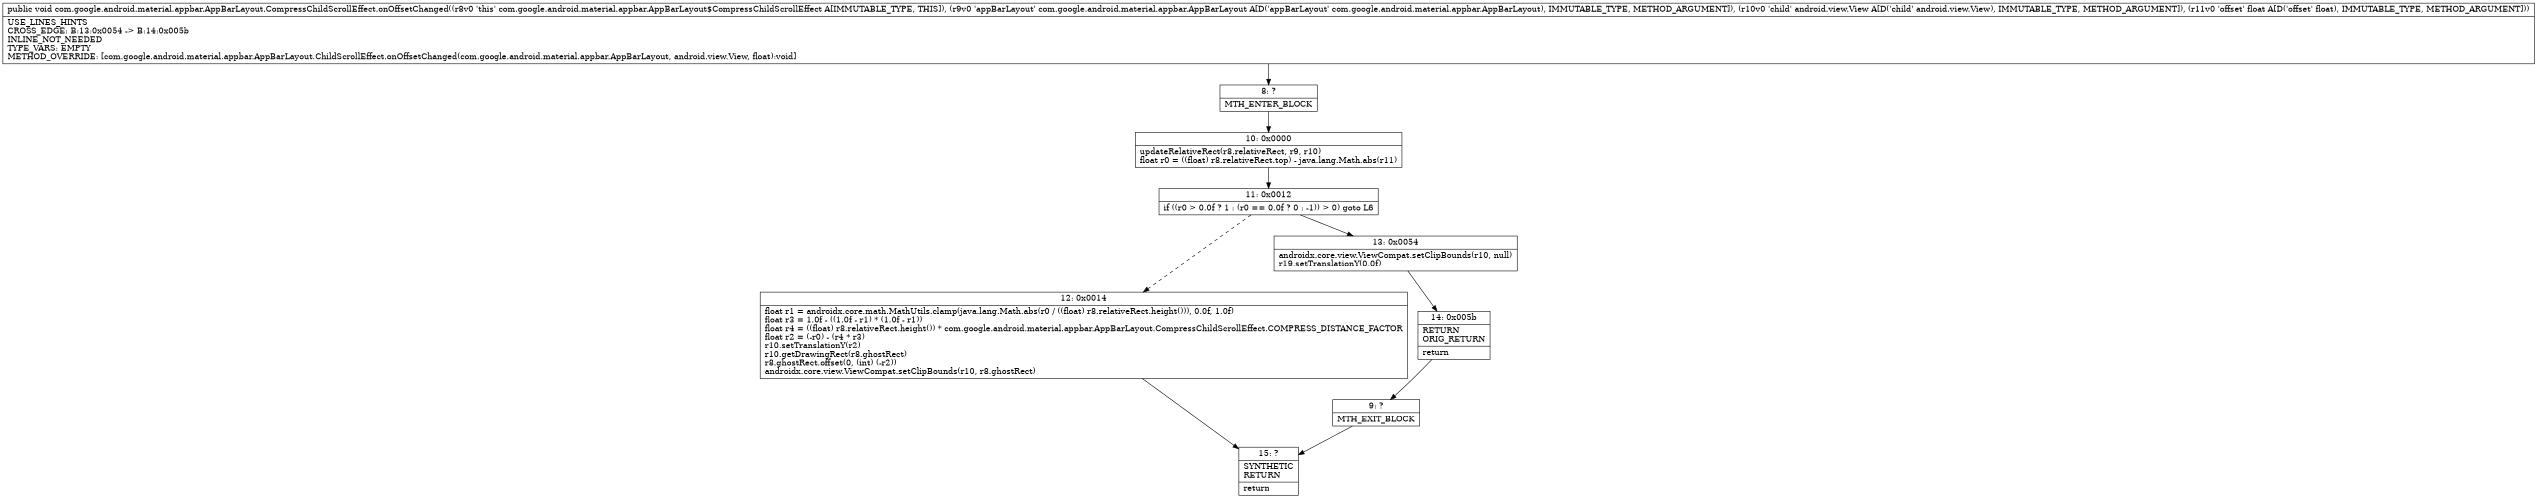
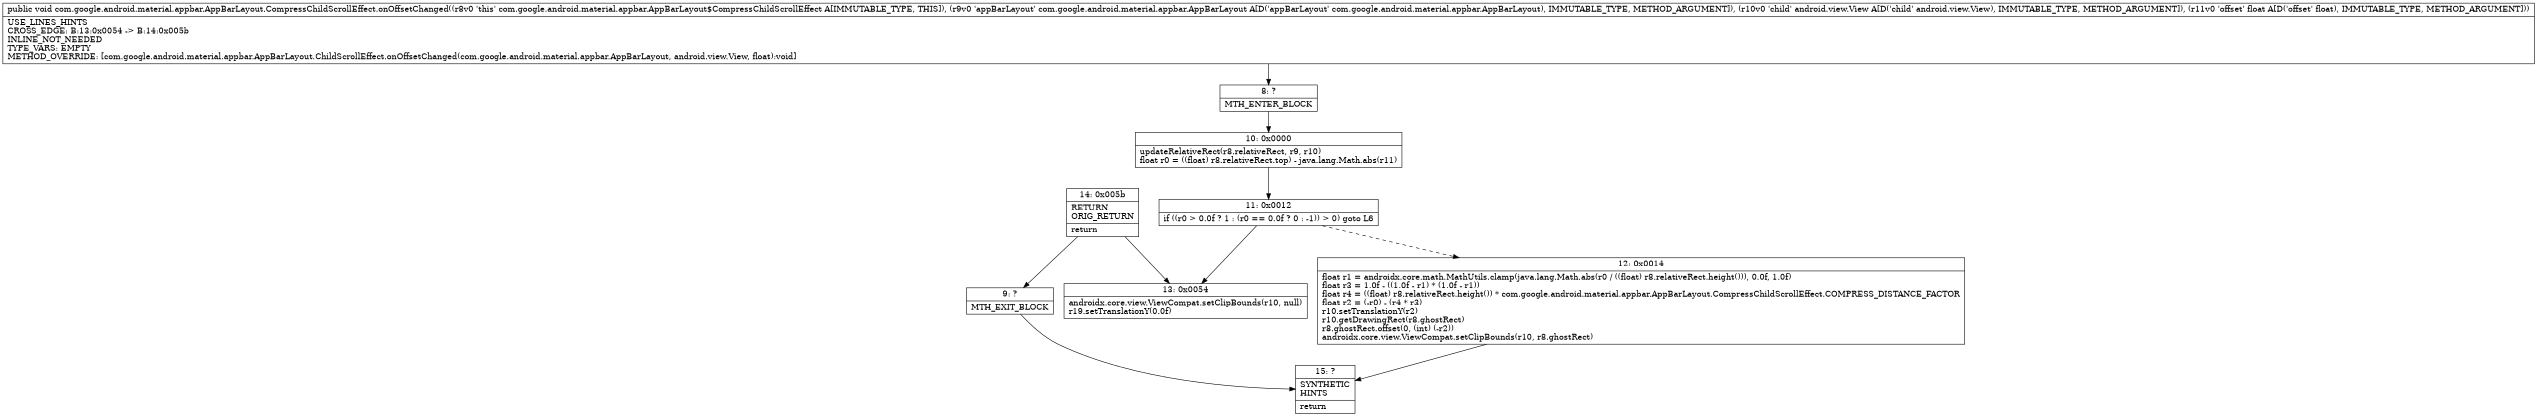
edge "13: 0x0054" -> "14: 0x005b": reversed
node "15: ?": text "RETURN" -> "HINTS"
